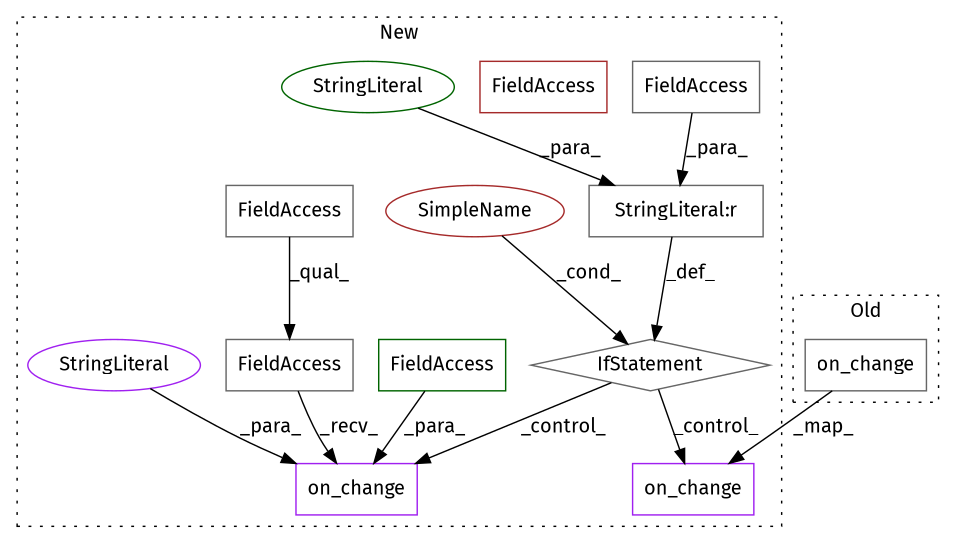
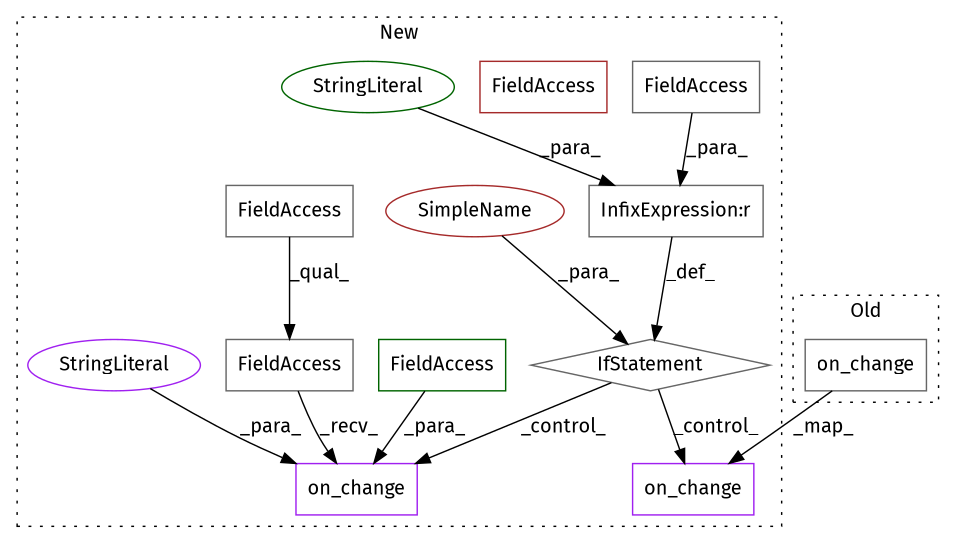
node "StringLiteral:r": label "StringLiteral:r" -> "InfixExpression:r"
edge "SimpleName" -> "IfStatement": label "_cond_" -> "_para_"
